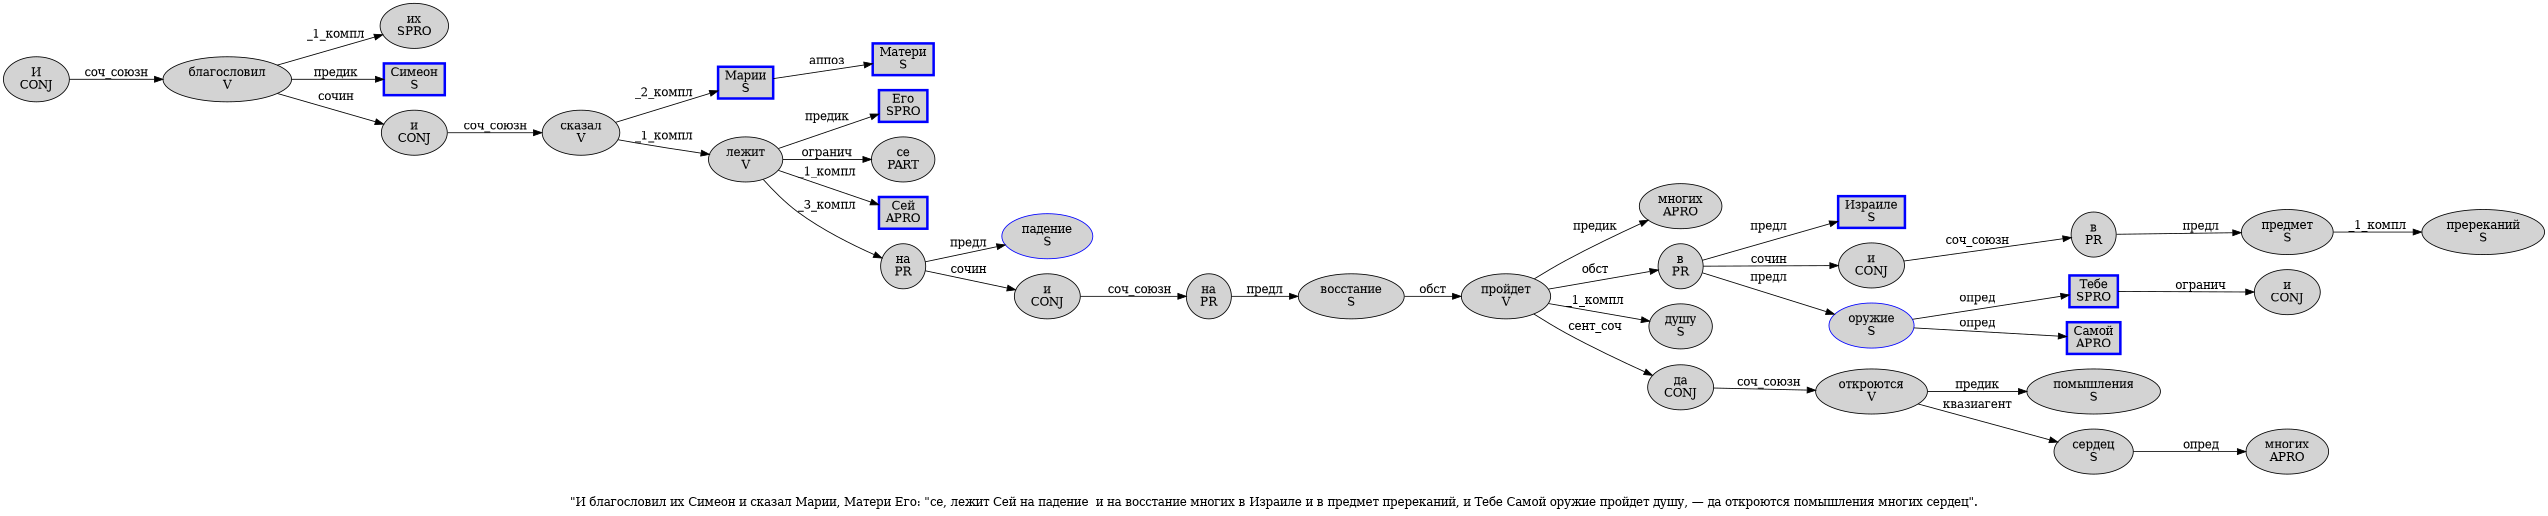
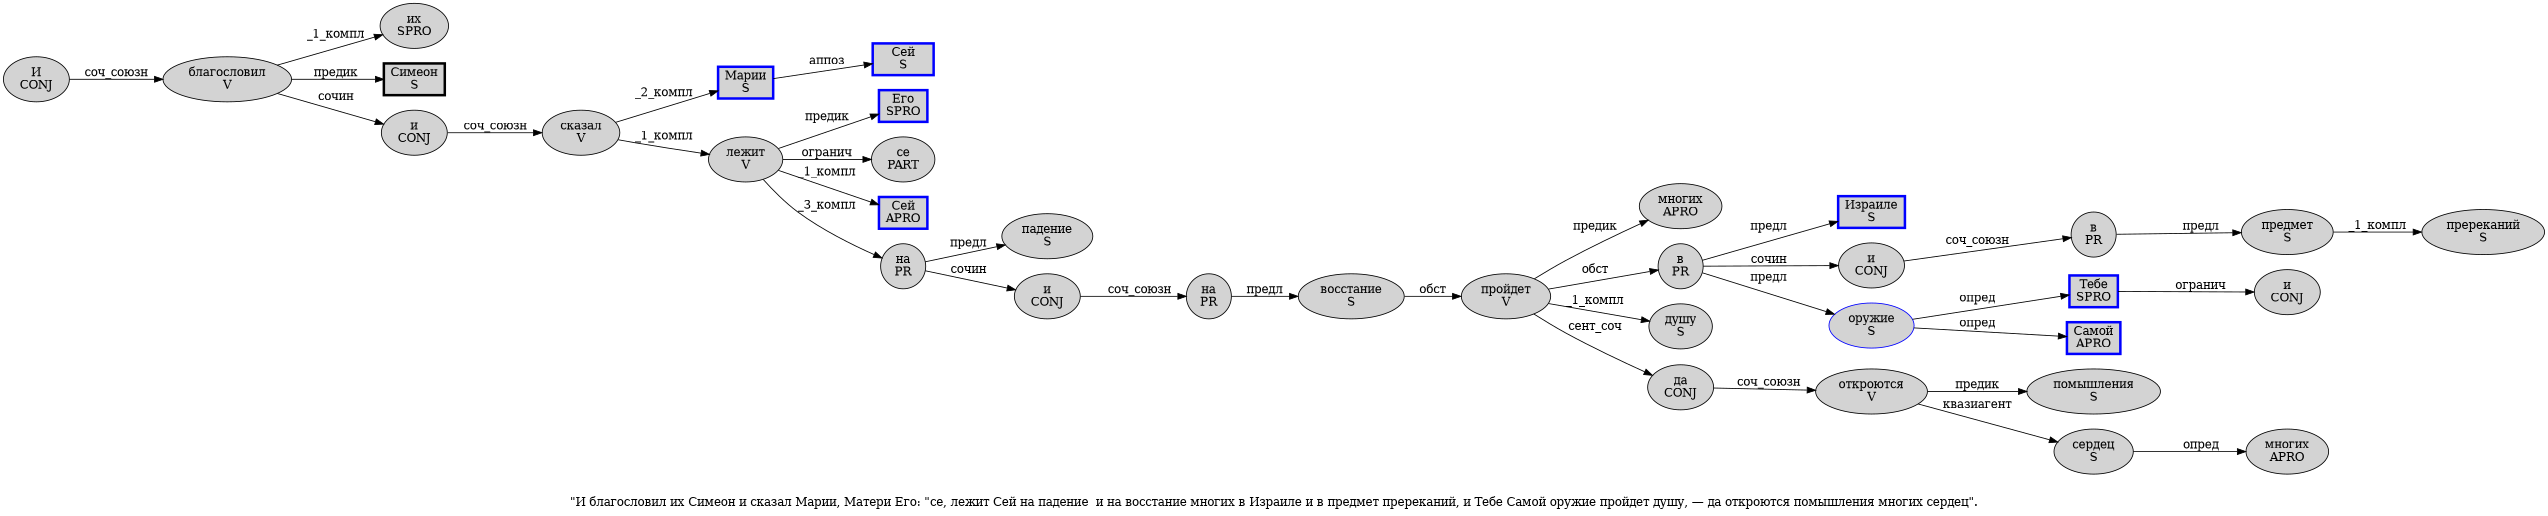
node "Матери S": label "Матери S" -> "Сей S"
node "Симеон S": color blue -> black
node "падение S": color blue -> black
